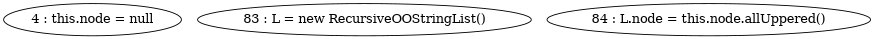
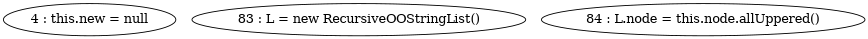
node "4 : this.node = null": label "4 : this.node = null" -> "4 : this.new = null"
